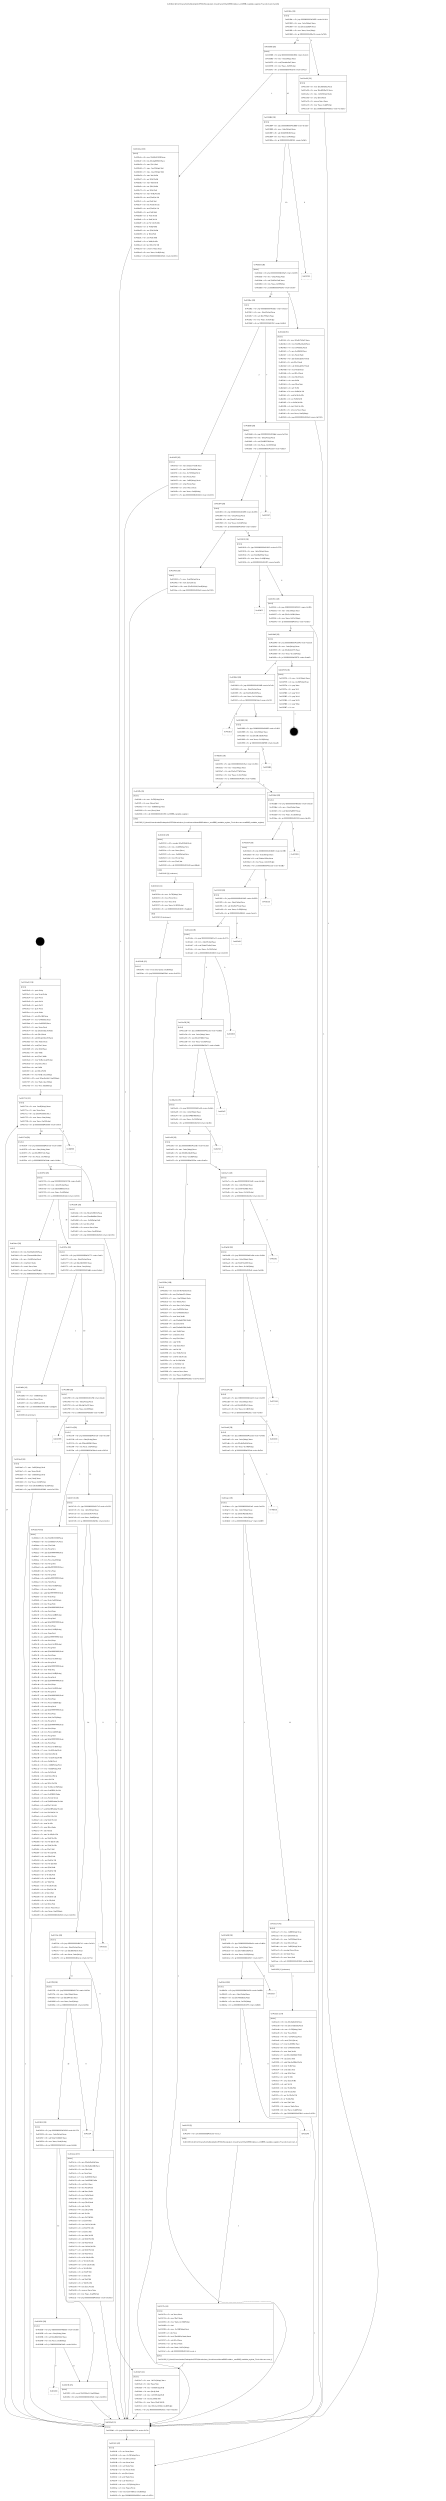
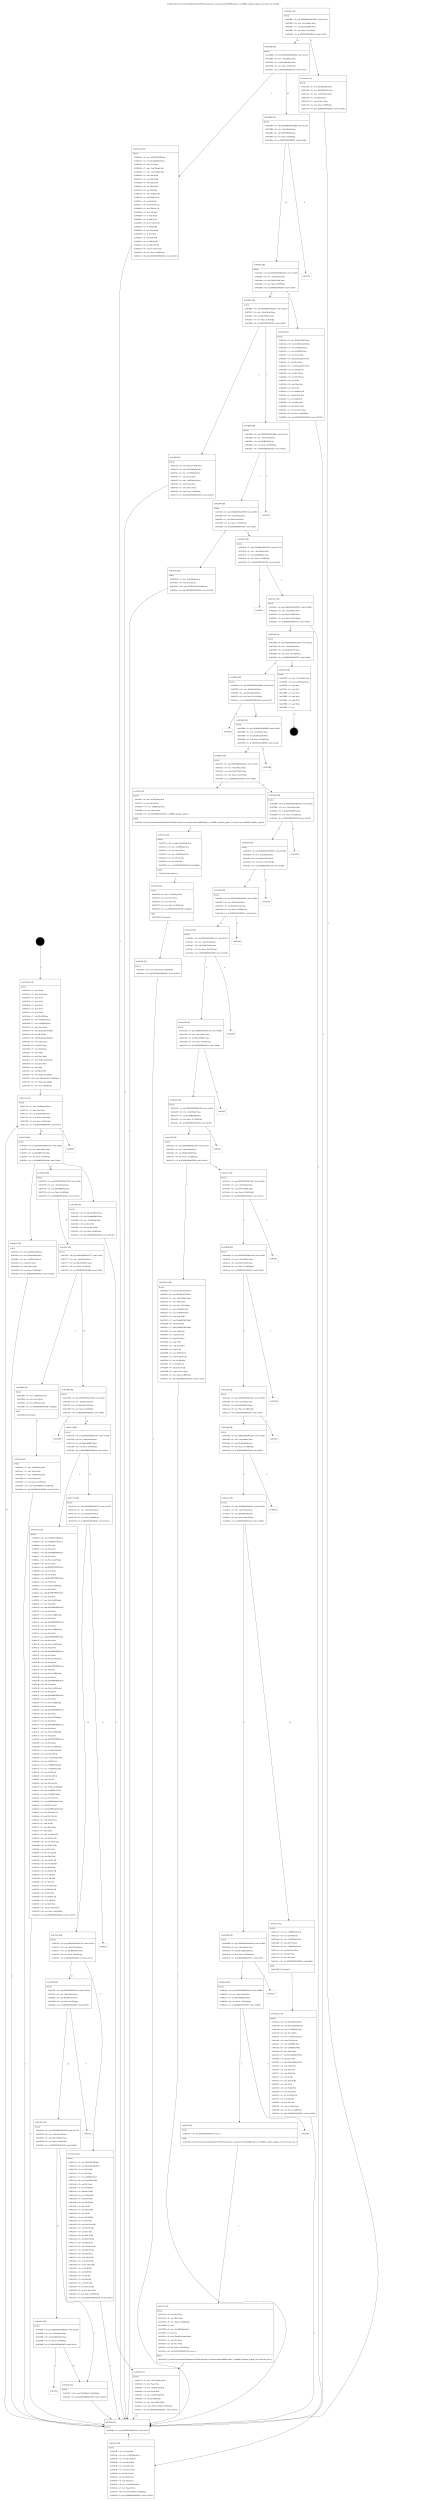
edge "0x401750 [28]" -> "0x401dc4 [30]": now "0x401734 [28]" -> "0x401dc4 [30]"
edge "0x4026d1 [5]" -> "0x401fd1 [42]": reversed
